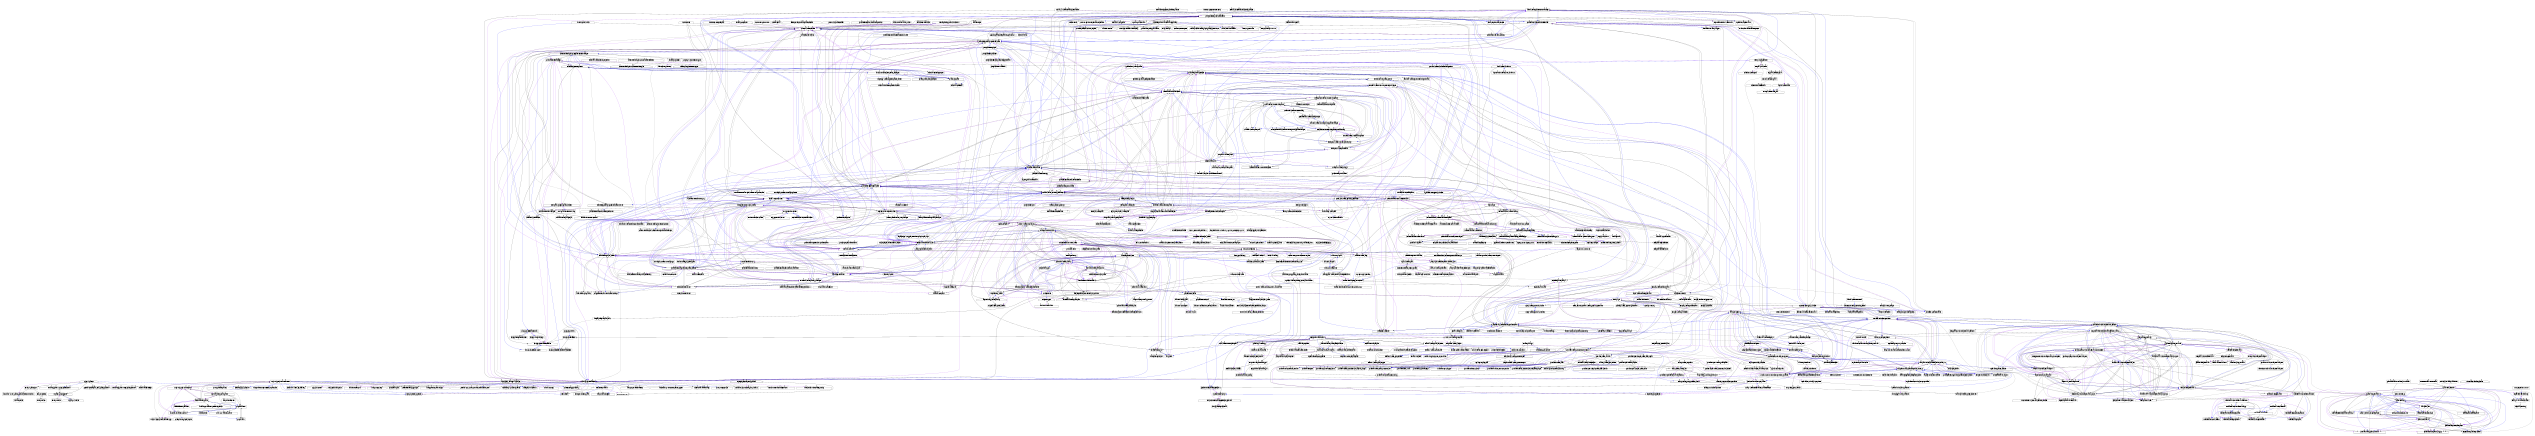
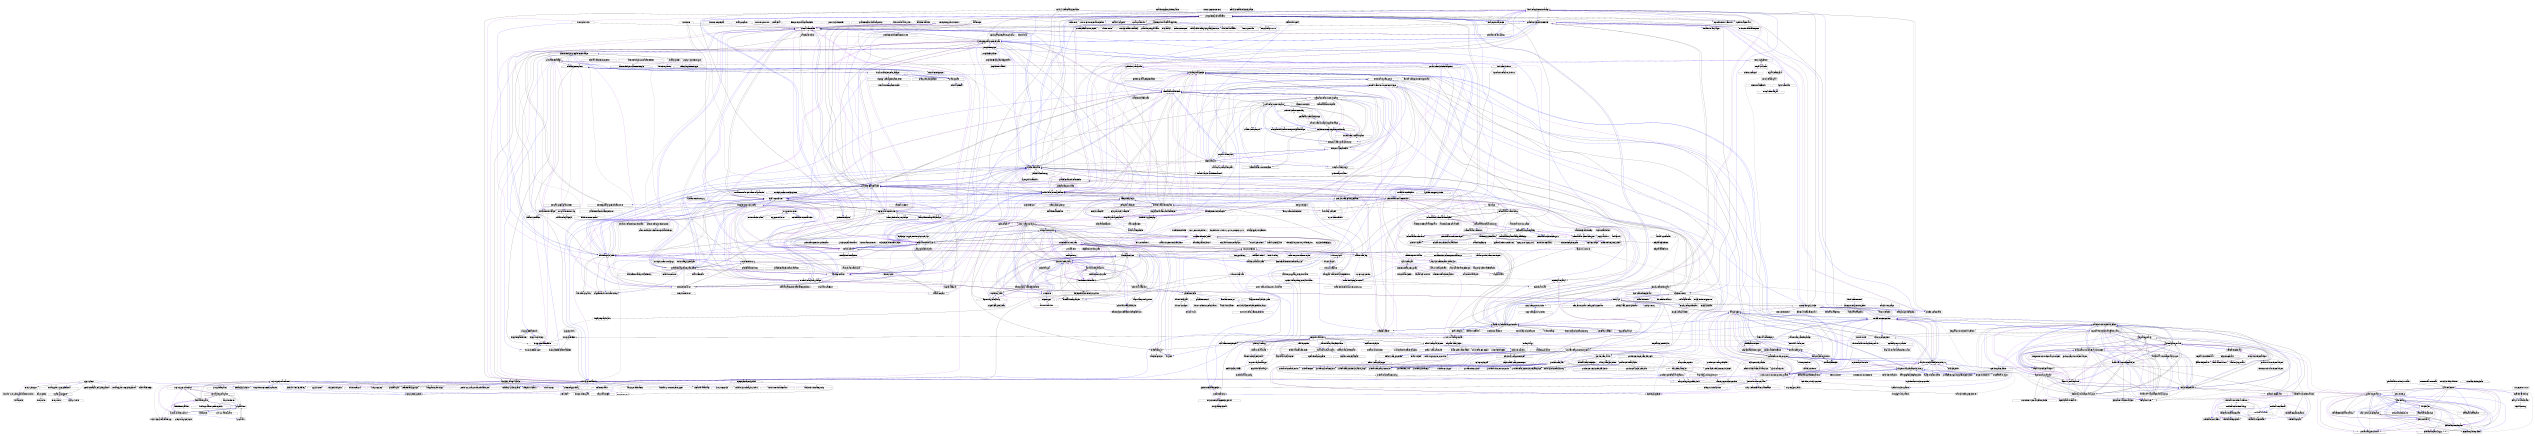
node "scito/extract_otp_secrets": added
